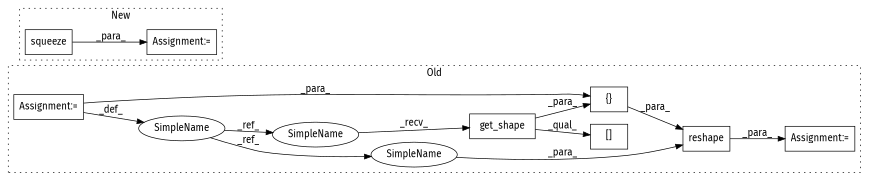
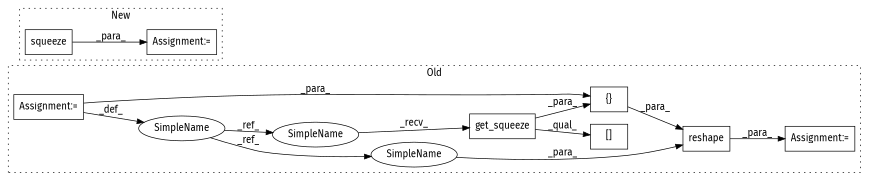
node "get_shape": label "get_shape" -> "get_squeeze"
